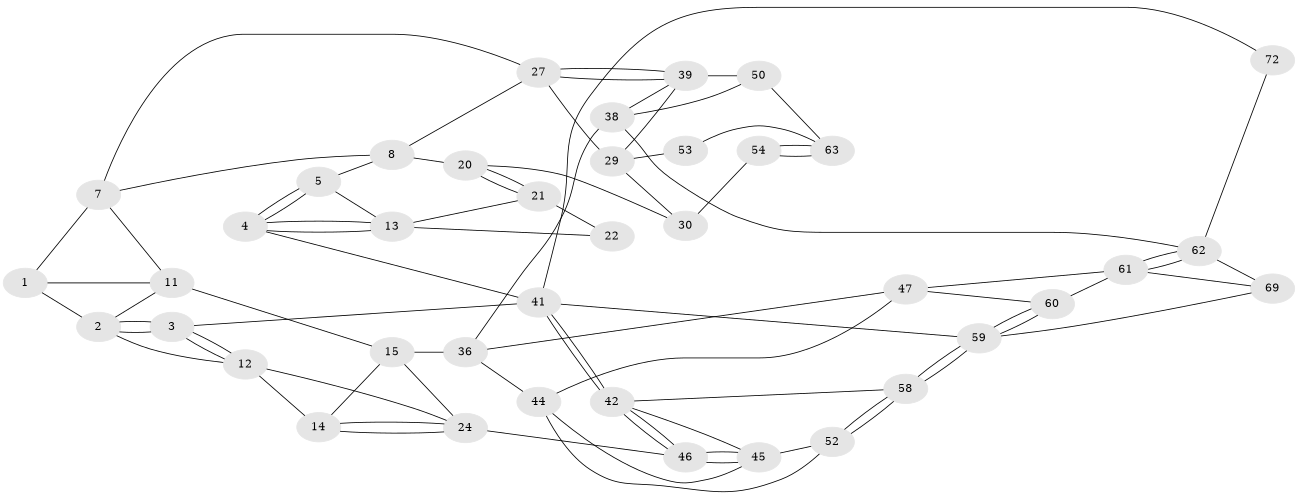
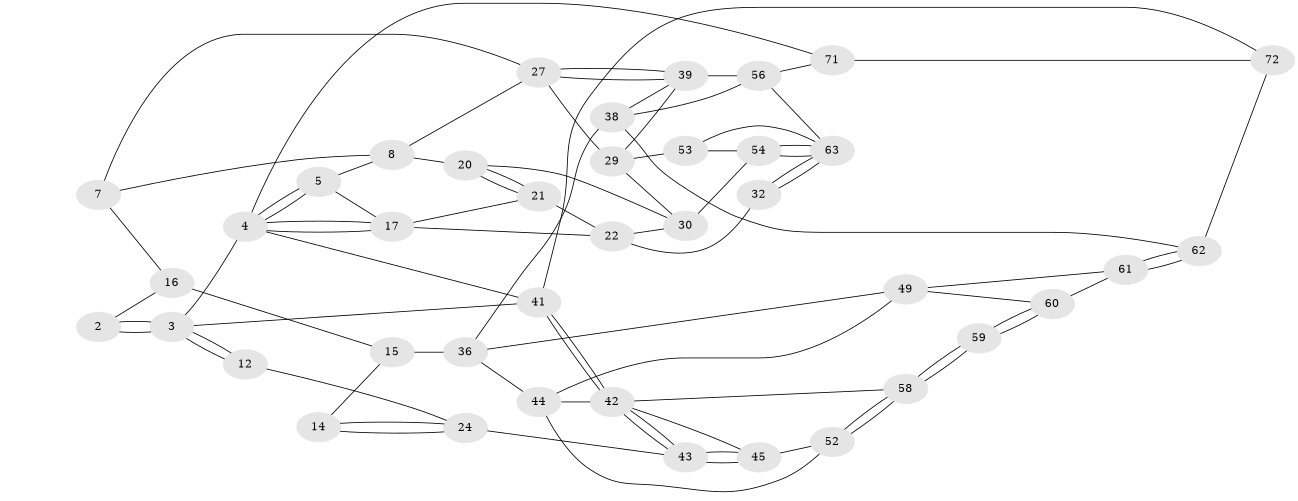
node "71": added
node "50": label "50" -> "56"
edge "53" -- "54": added
node "32": added
node "13": label "13" -> "17"
edge "30" -- "22": added
edge "4" -- "3": added
node "1": removed
node "11": label "11" -> "16"
node "47": label "47" -> "49"
node "69": removed
edge "41" -- "59": removed
edge "2" -- "12": removed
edge "15" -- "24": removed
edge "12" -- "14": removed
node "46": label "46" -> "43"
edge "44" -- "45": now "44" -- "42"
